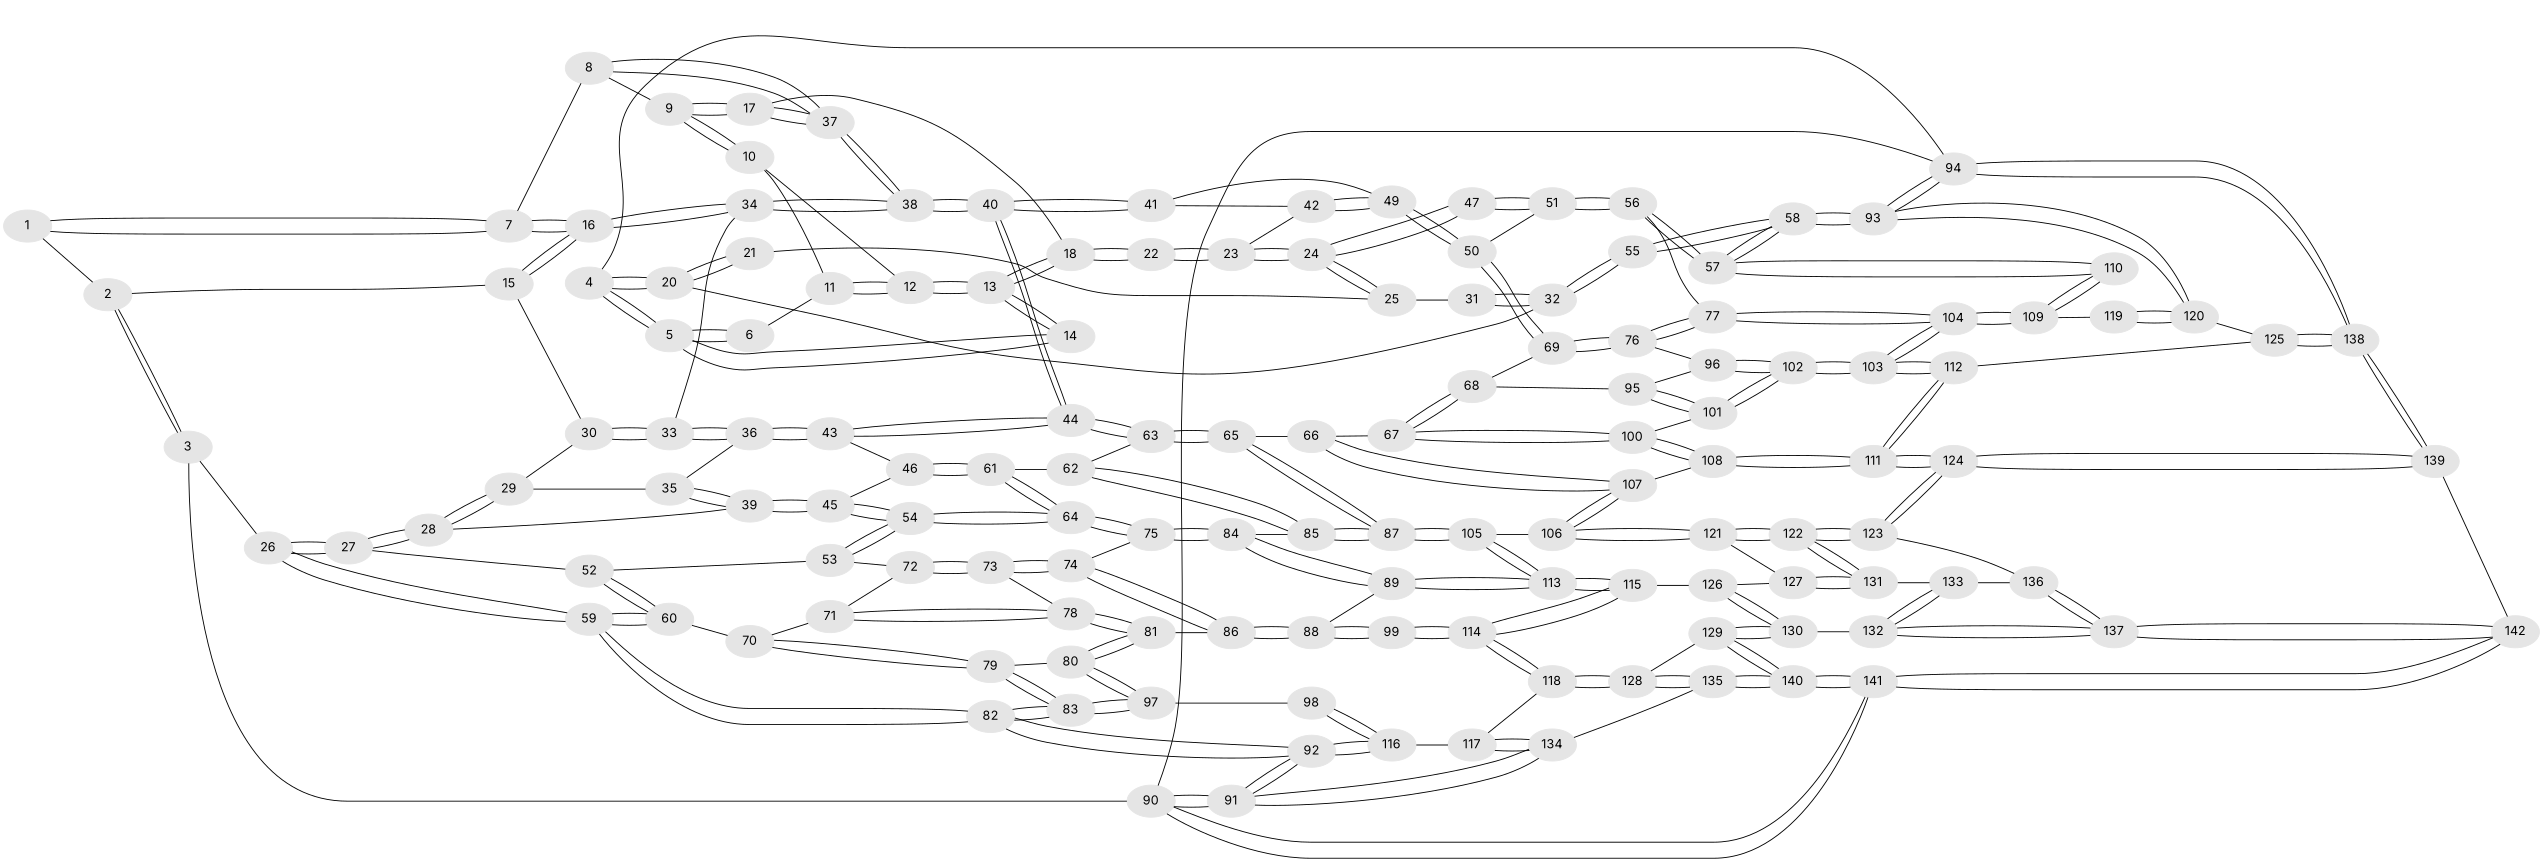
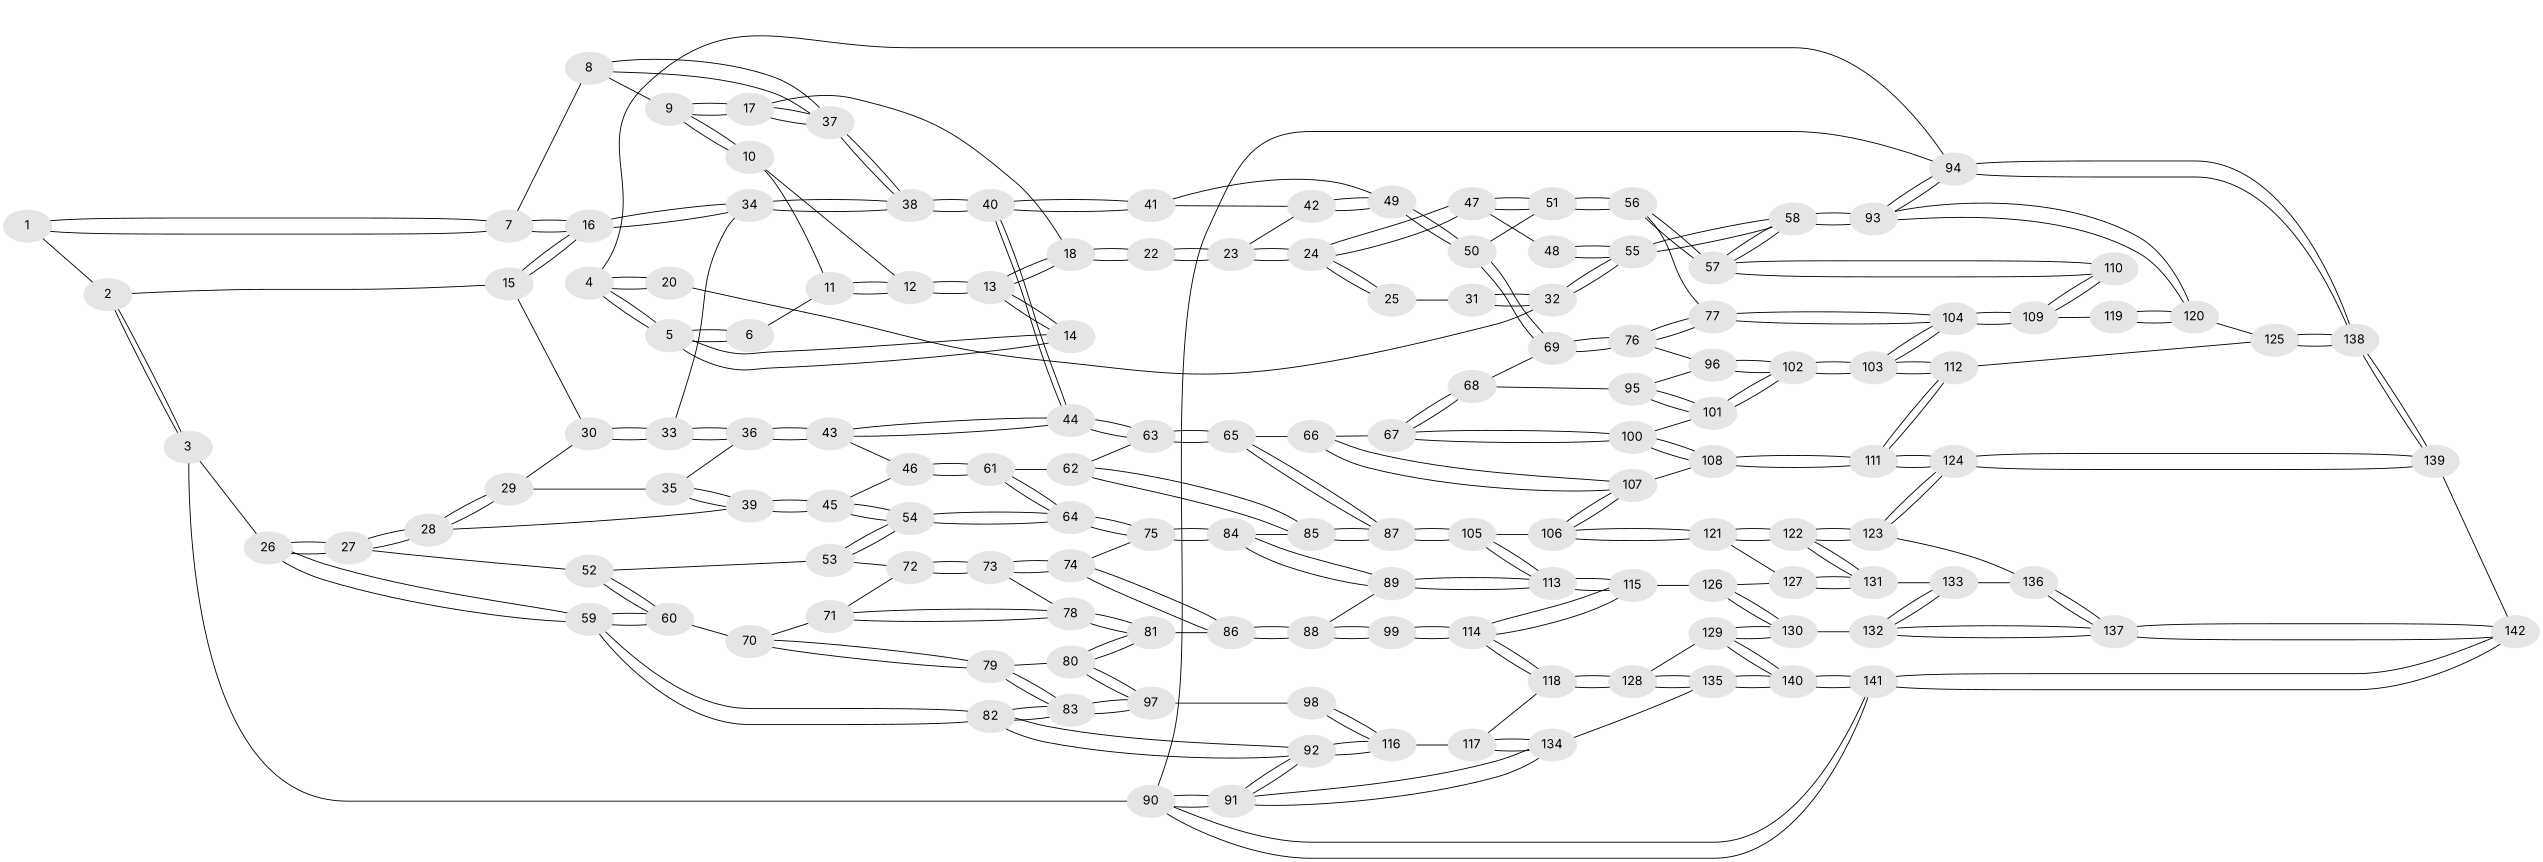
node "48": added
node "21": removed
